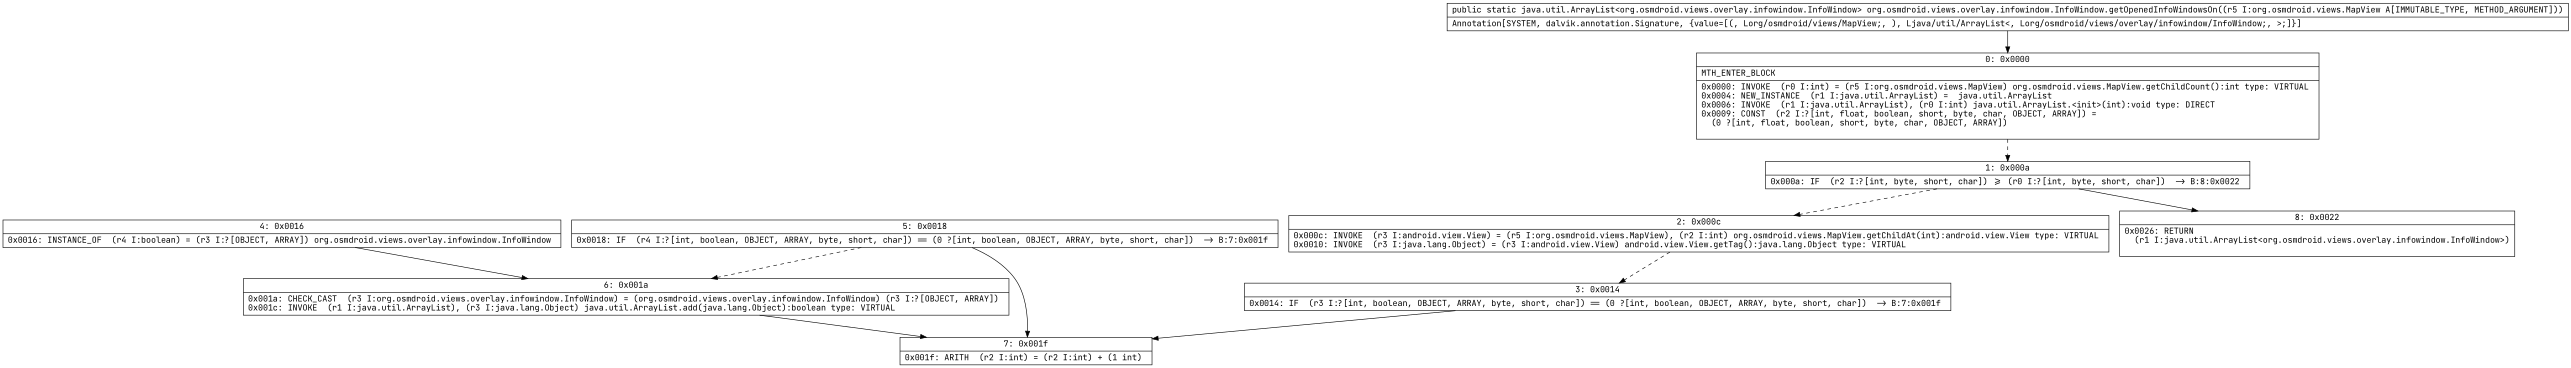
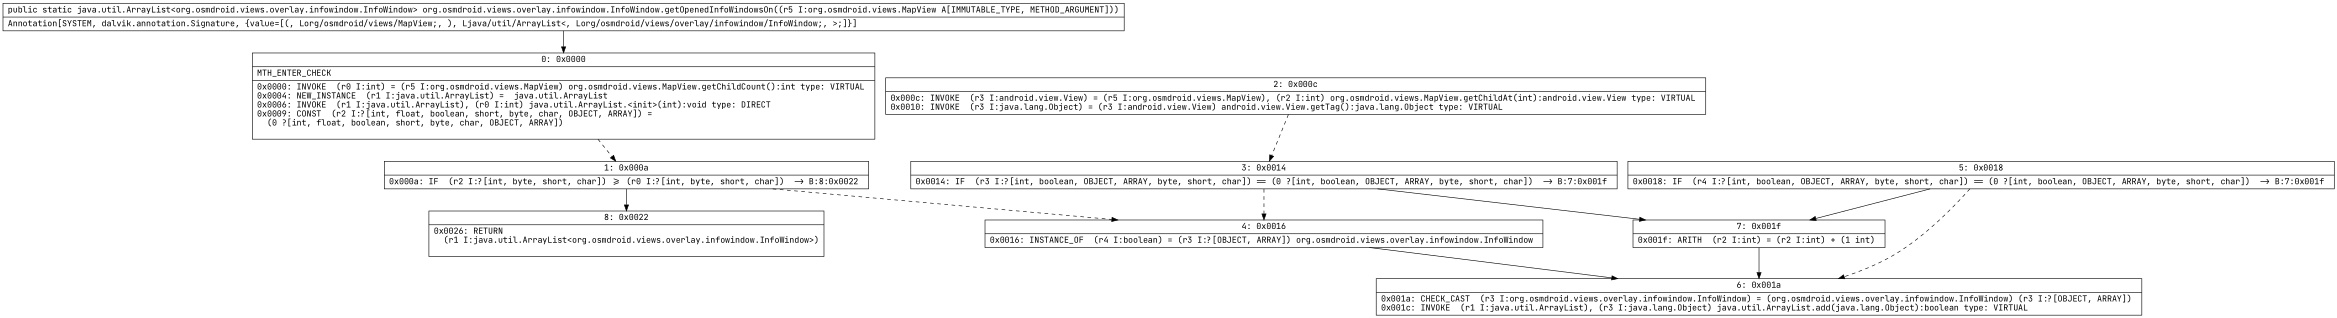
node "0: 0x0000": text "MTH_ENTER_BLOCK" -> "MTH_ENTER_CHECK"
edge "3: 0x0014" -> "4: 0x0016": added
edge "1: 0x000a" -> "2: 0x000c": now "1: 0x000a" -> "4: 0x0016"
edge "6: 0x001a" -> "7: 0x001f": reversed
